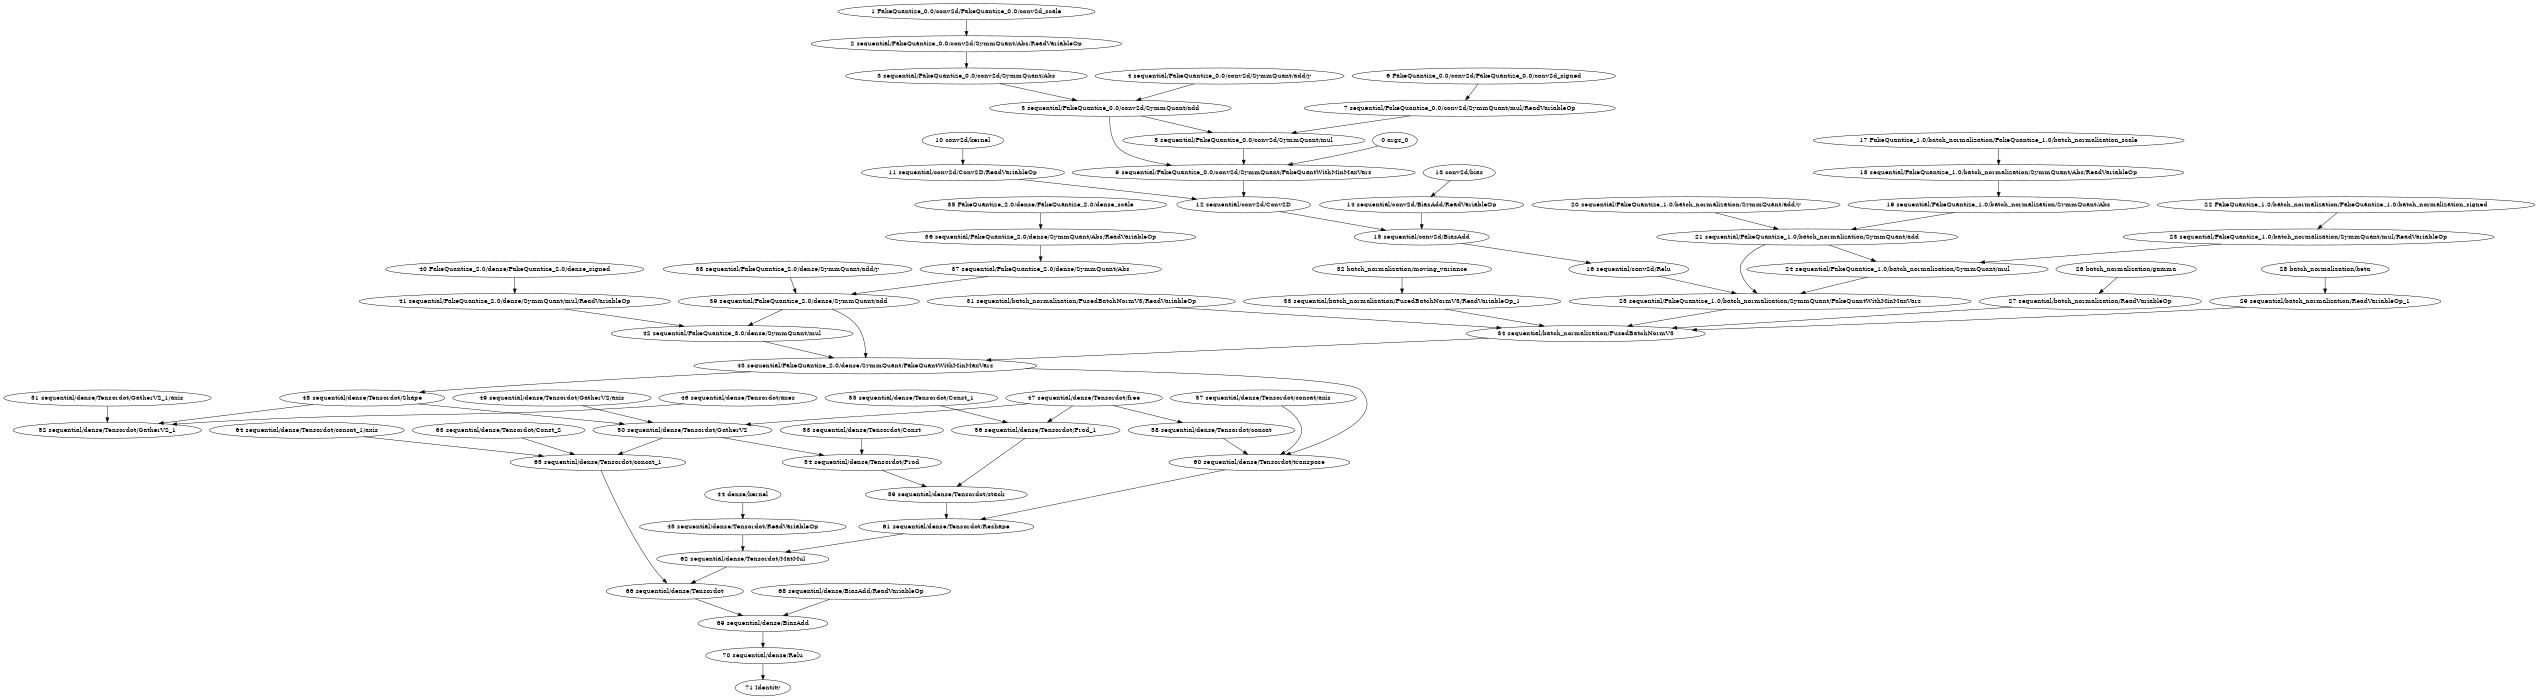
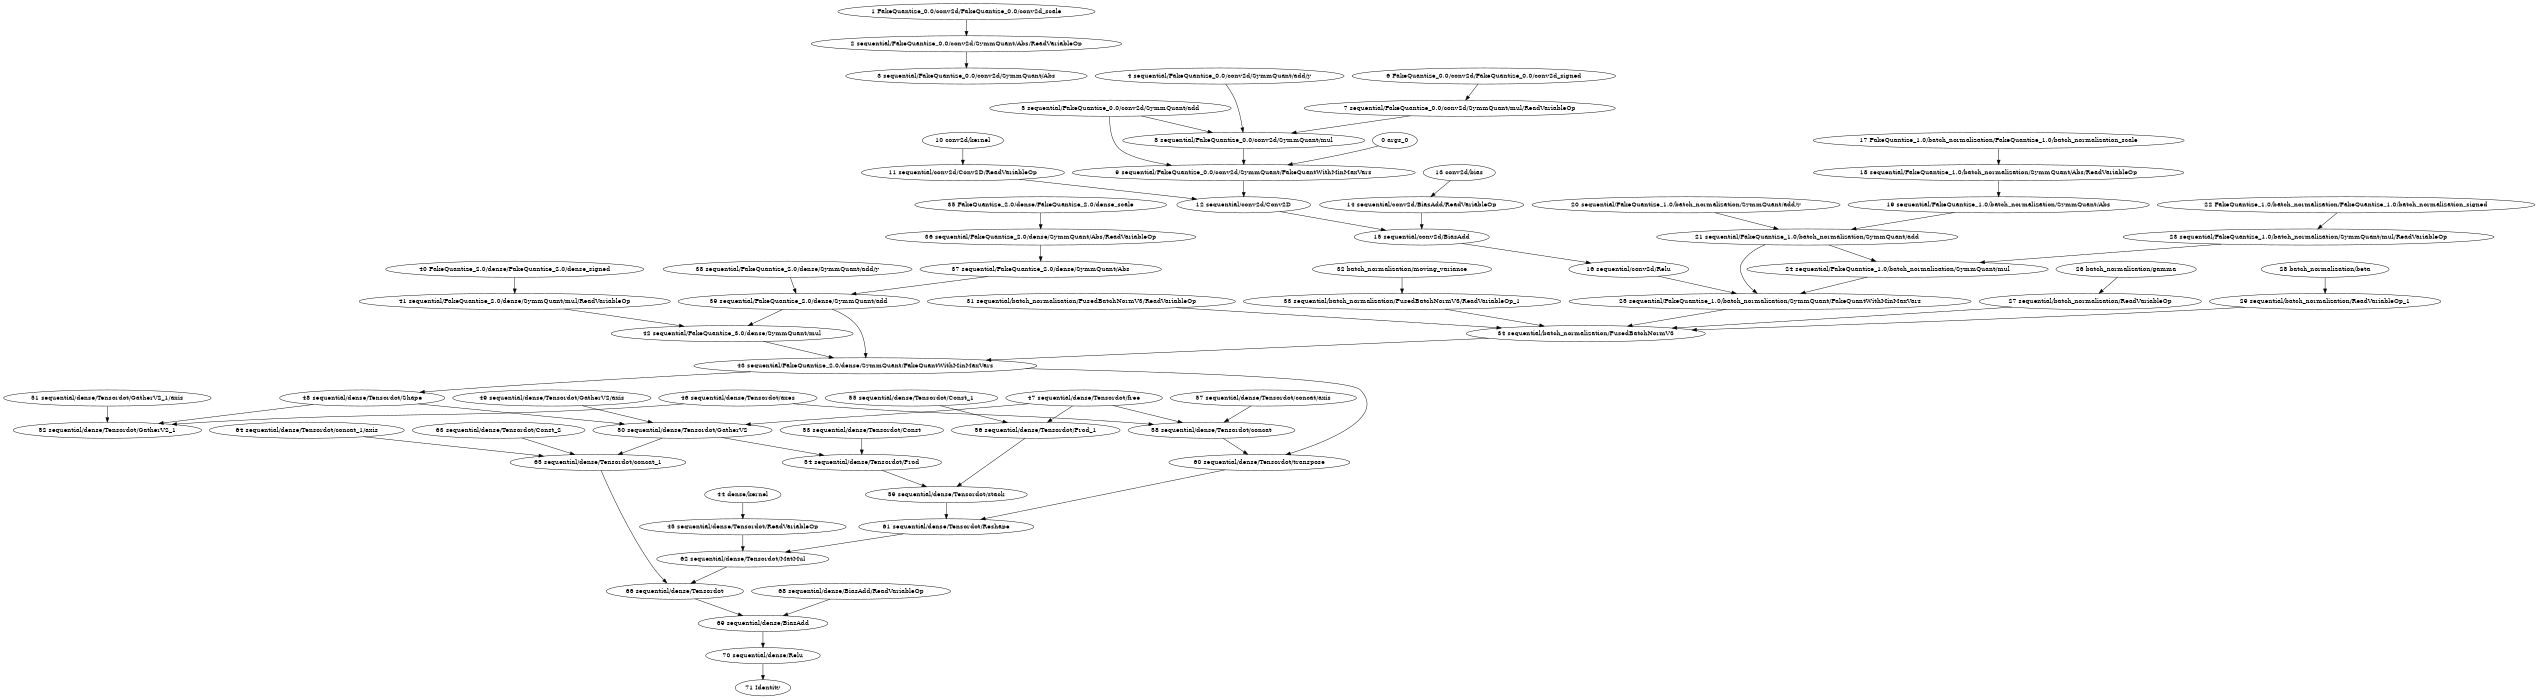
edge "4 sequential/FakeQuantize_0.0/conv2d/SymmQuant/add/y" -> "5 sequential/FakeQuantize_0.0/conv2d/SymmQuant/add": now "4 sequential/FakeQuantize_0.0/conv2d/SymmQuant/add/y" -> "8 sequential/FakeQuantize_0.0/conv2d/SymmQuant/mul"
edge "3 sequential/FakeQuantize_0.0/conv2d/SymmQuant/Abs" -> "5 sequential/FakeQuantize_0.0/conv2d/SymmQuant/add": removed
edge "46 sequential/dense/Tensordot/axes" -> "58 sequential/dense/Tensordot/concat": added
edge "57 sequential/dense/Tensordot/concat/axis" -> "60 sequential/dense/Tensordot/transpose": now "57 sequential/dense/Tensordot/concat/axis" -> "58 sequential/dense/Tensordot/concat"
